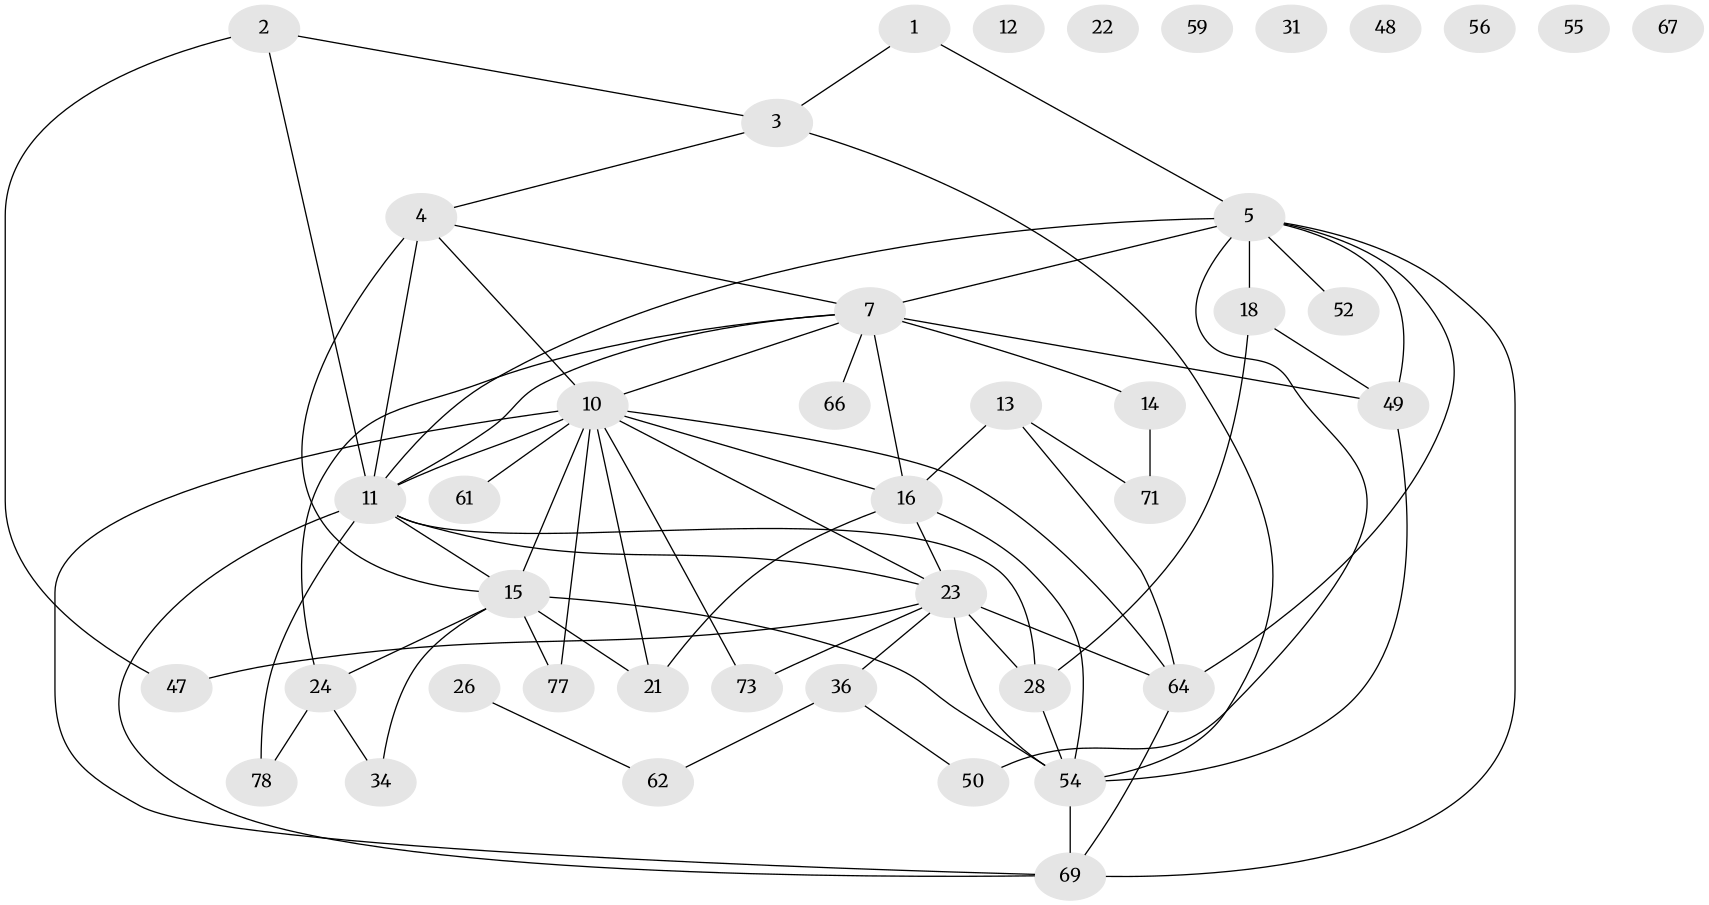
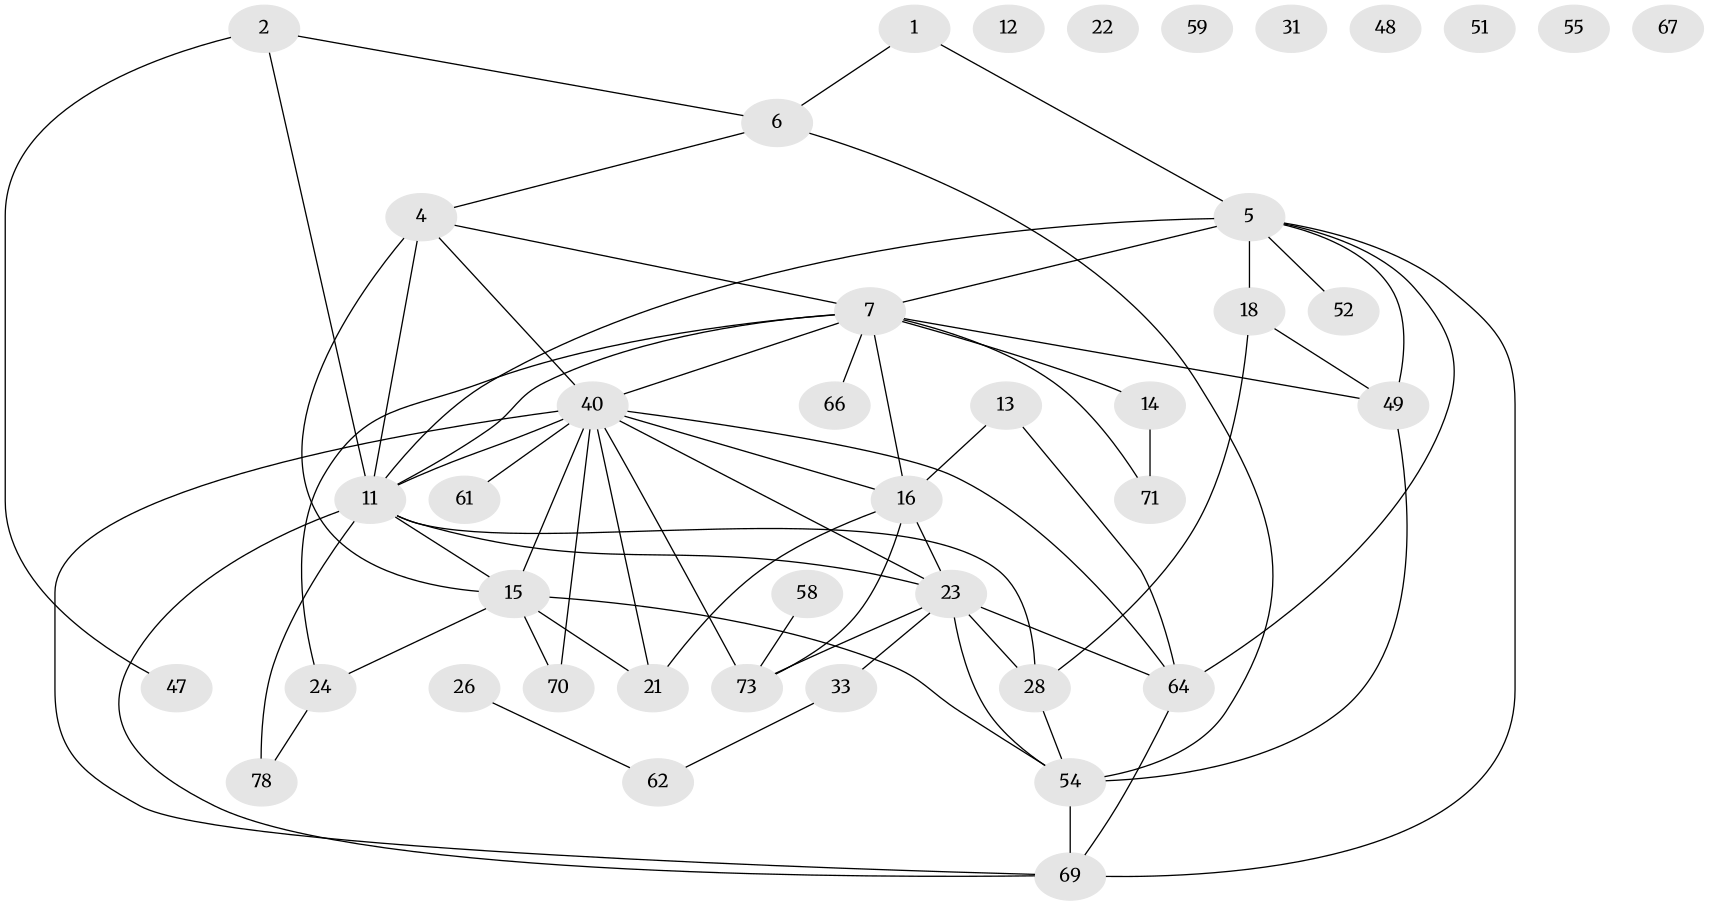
node "56": label "56" -> "51"
node "3": label "3" -> "6"
node "10": label "10" -> "40"
edge "13" -- "71": now "7" -- "71"
node "58": added
edge "16" -- "54": now "16" -- "73"
edge "23" -- "47": removed
node "77": label "77" -> "70"
node "36": label "36" -> "33"
node "34": removed
node "50": removed
